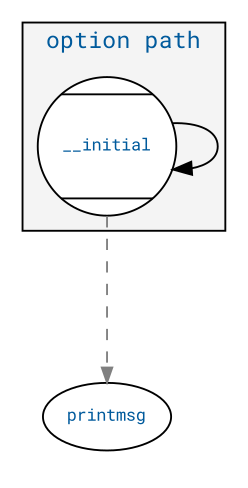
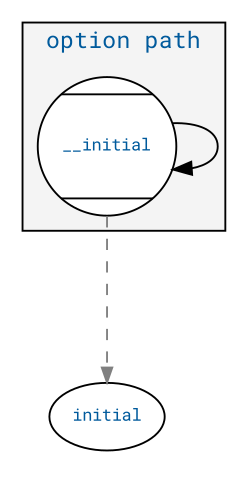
node "printmsg": label "printmsg" -> "initial"
